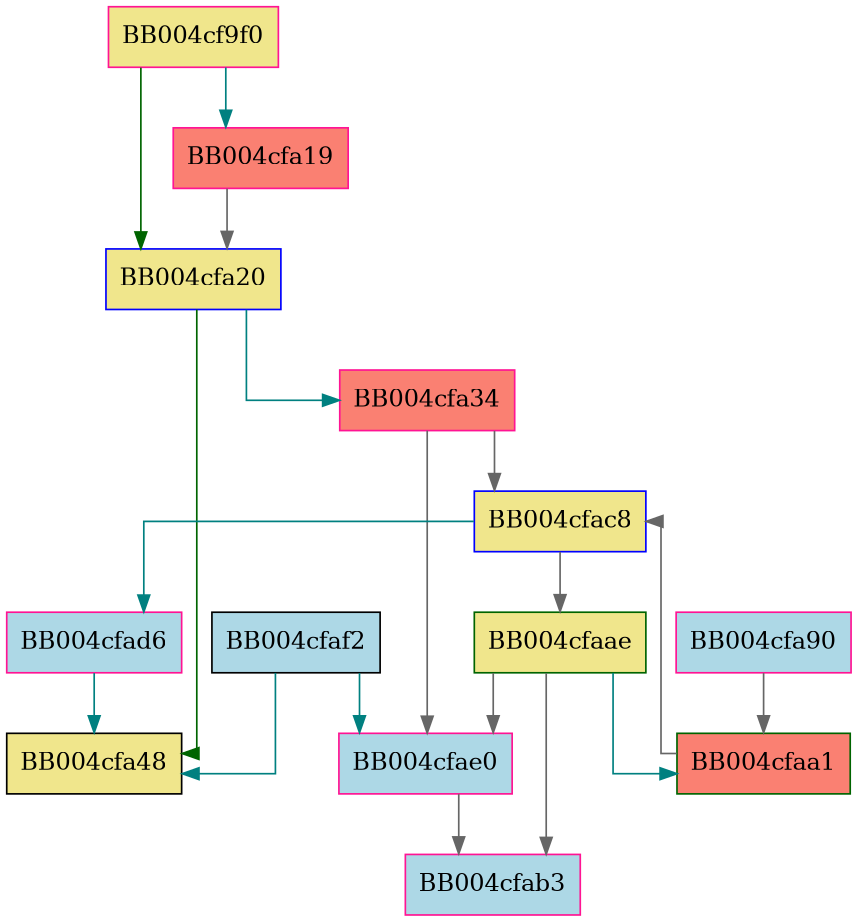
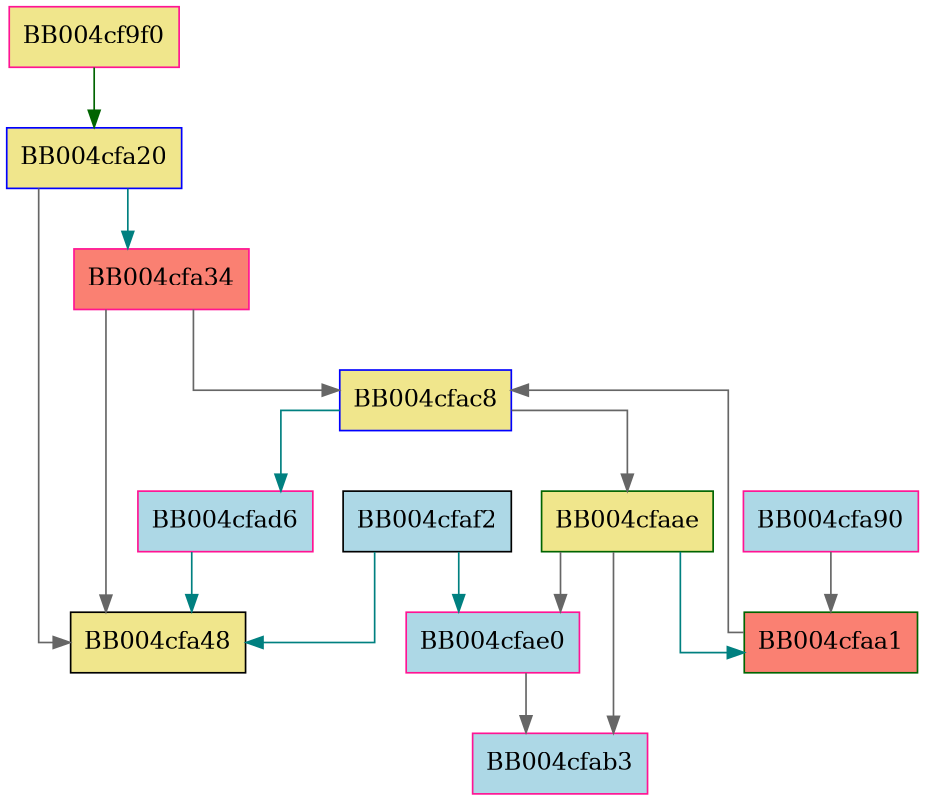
node "BB004cfa19": removed
edge "BB004cfa20" -> "BB004cfa48": color darkgreen -> gray40
edge "BB004cfa34" -> "BB004cfae0": now "BB004cfa34" -> "BB004cfa48"
